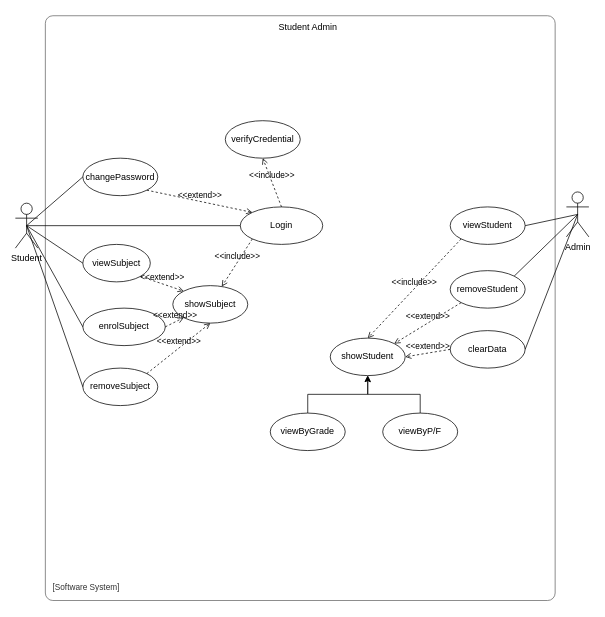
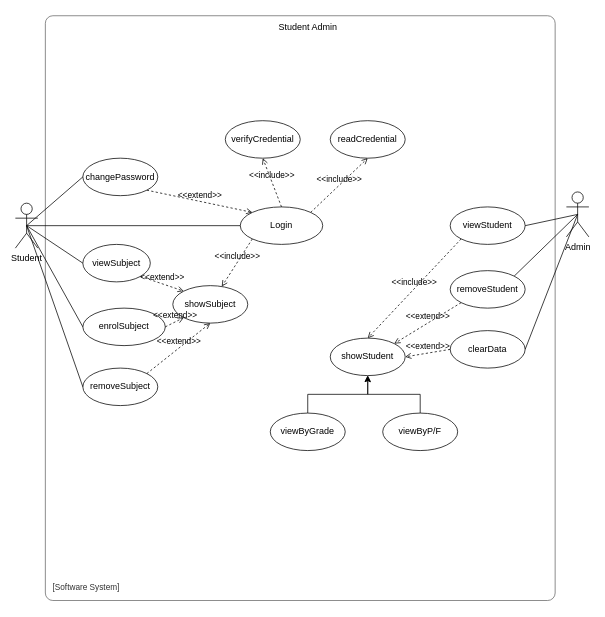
node "readCredential": added
edge "Login" -> "readCredential": added, label "<<include>>"
